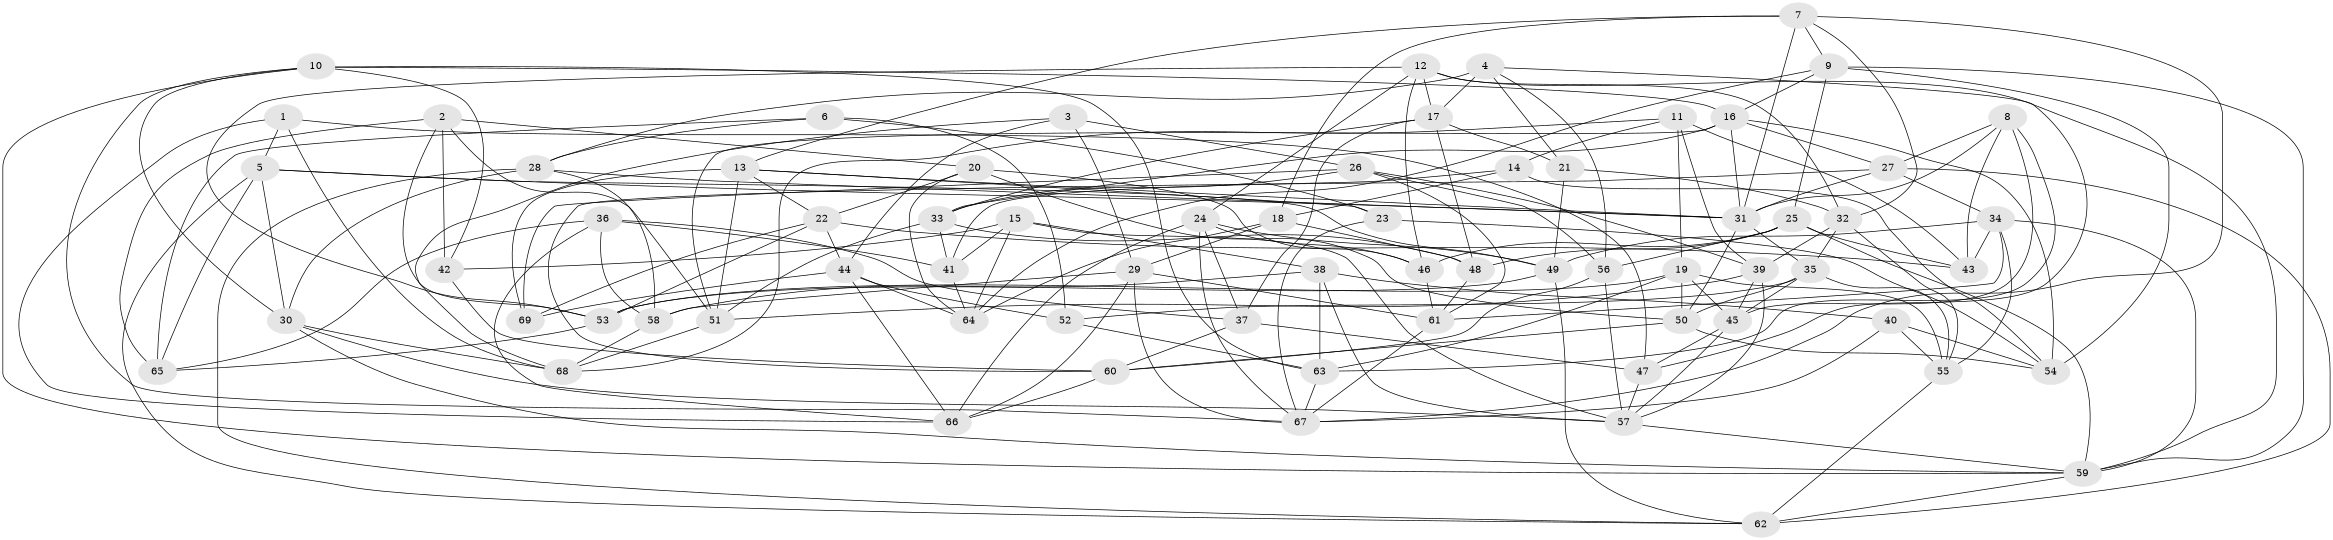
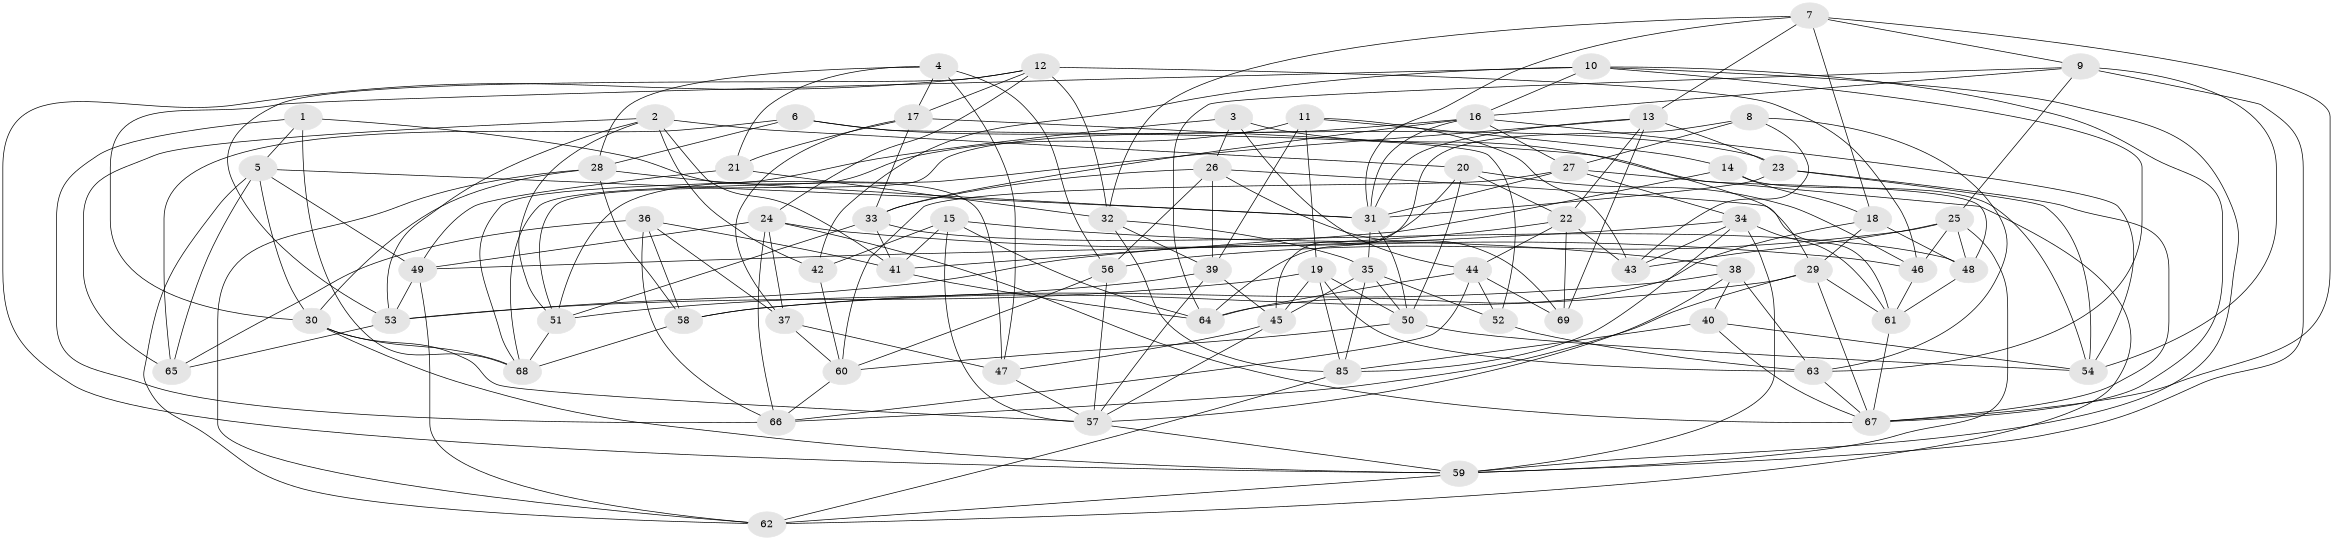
edge "8" -- "31": now "23" -- "31"
edge "2" -- "41": added
node "55": label "55" -> "85"
